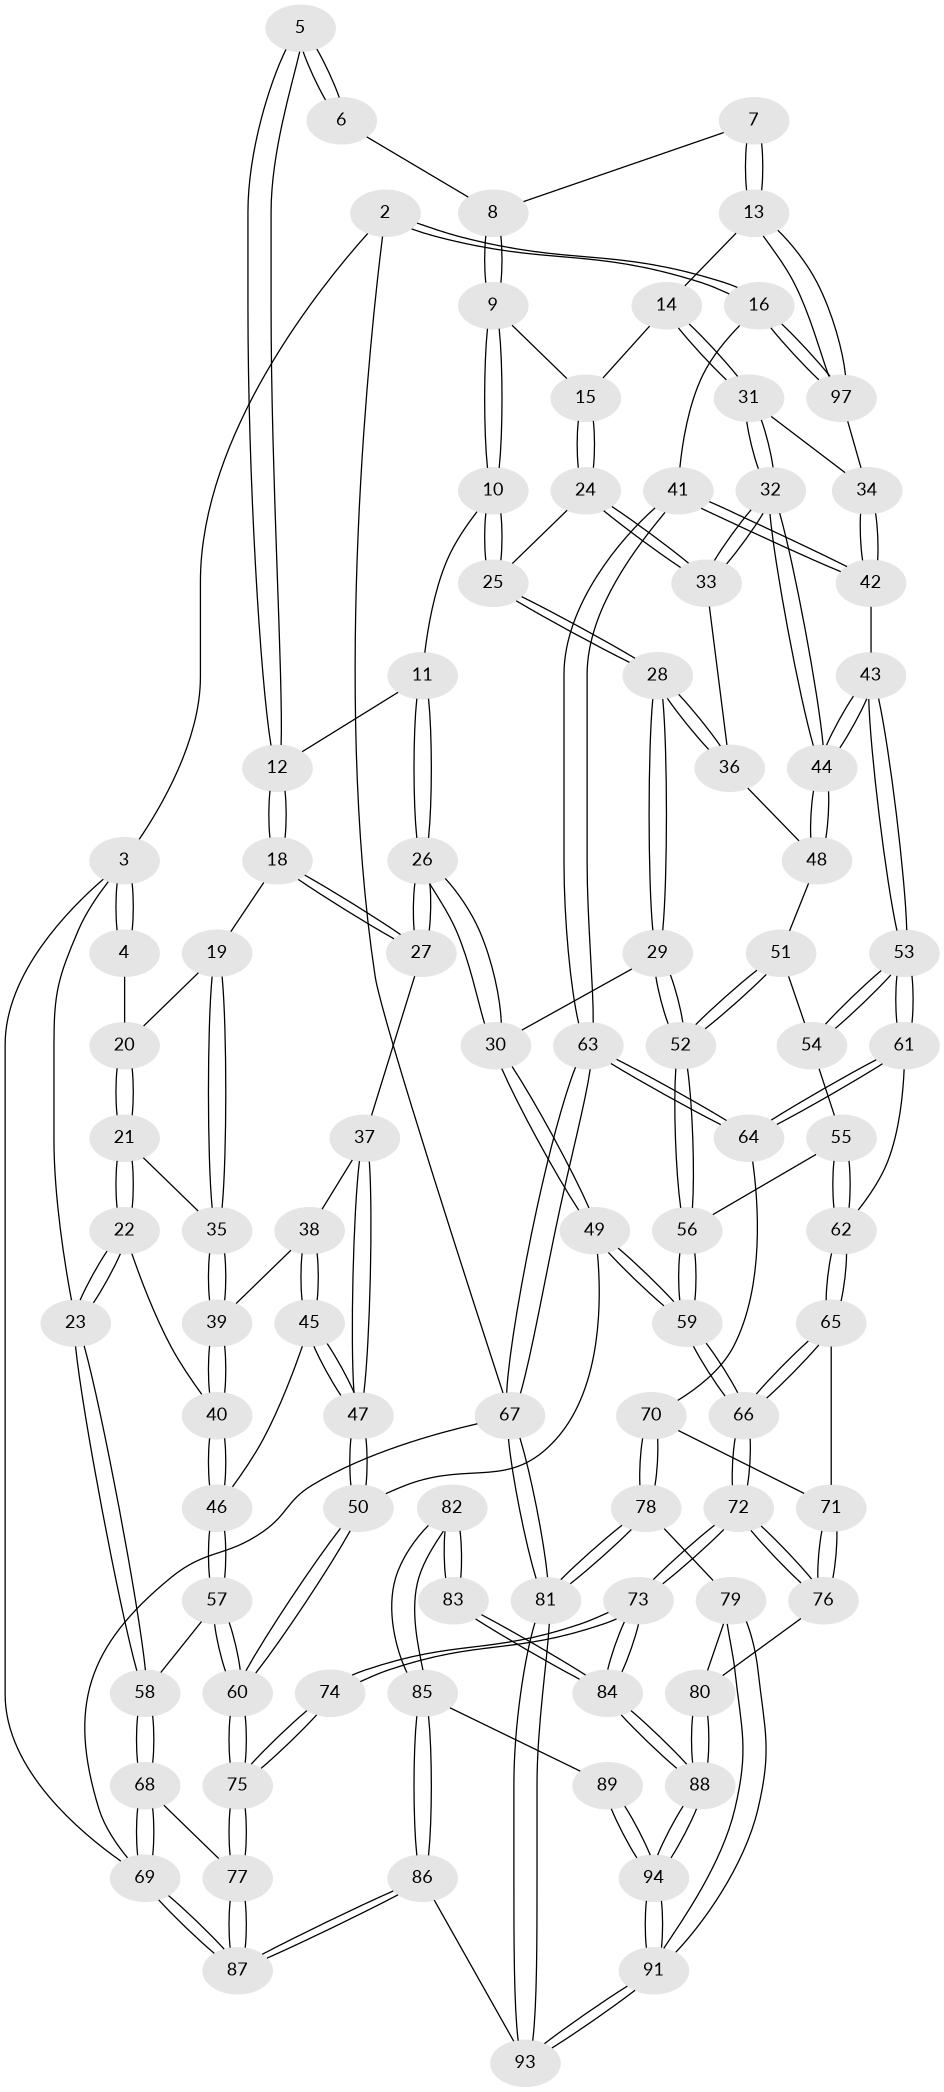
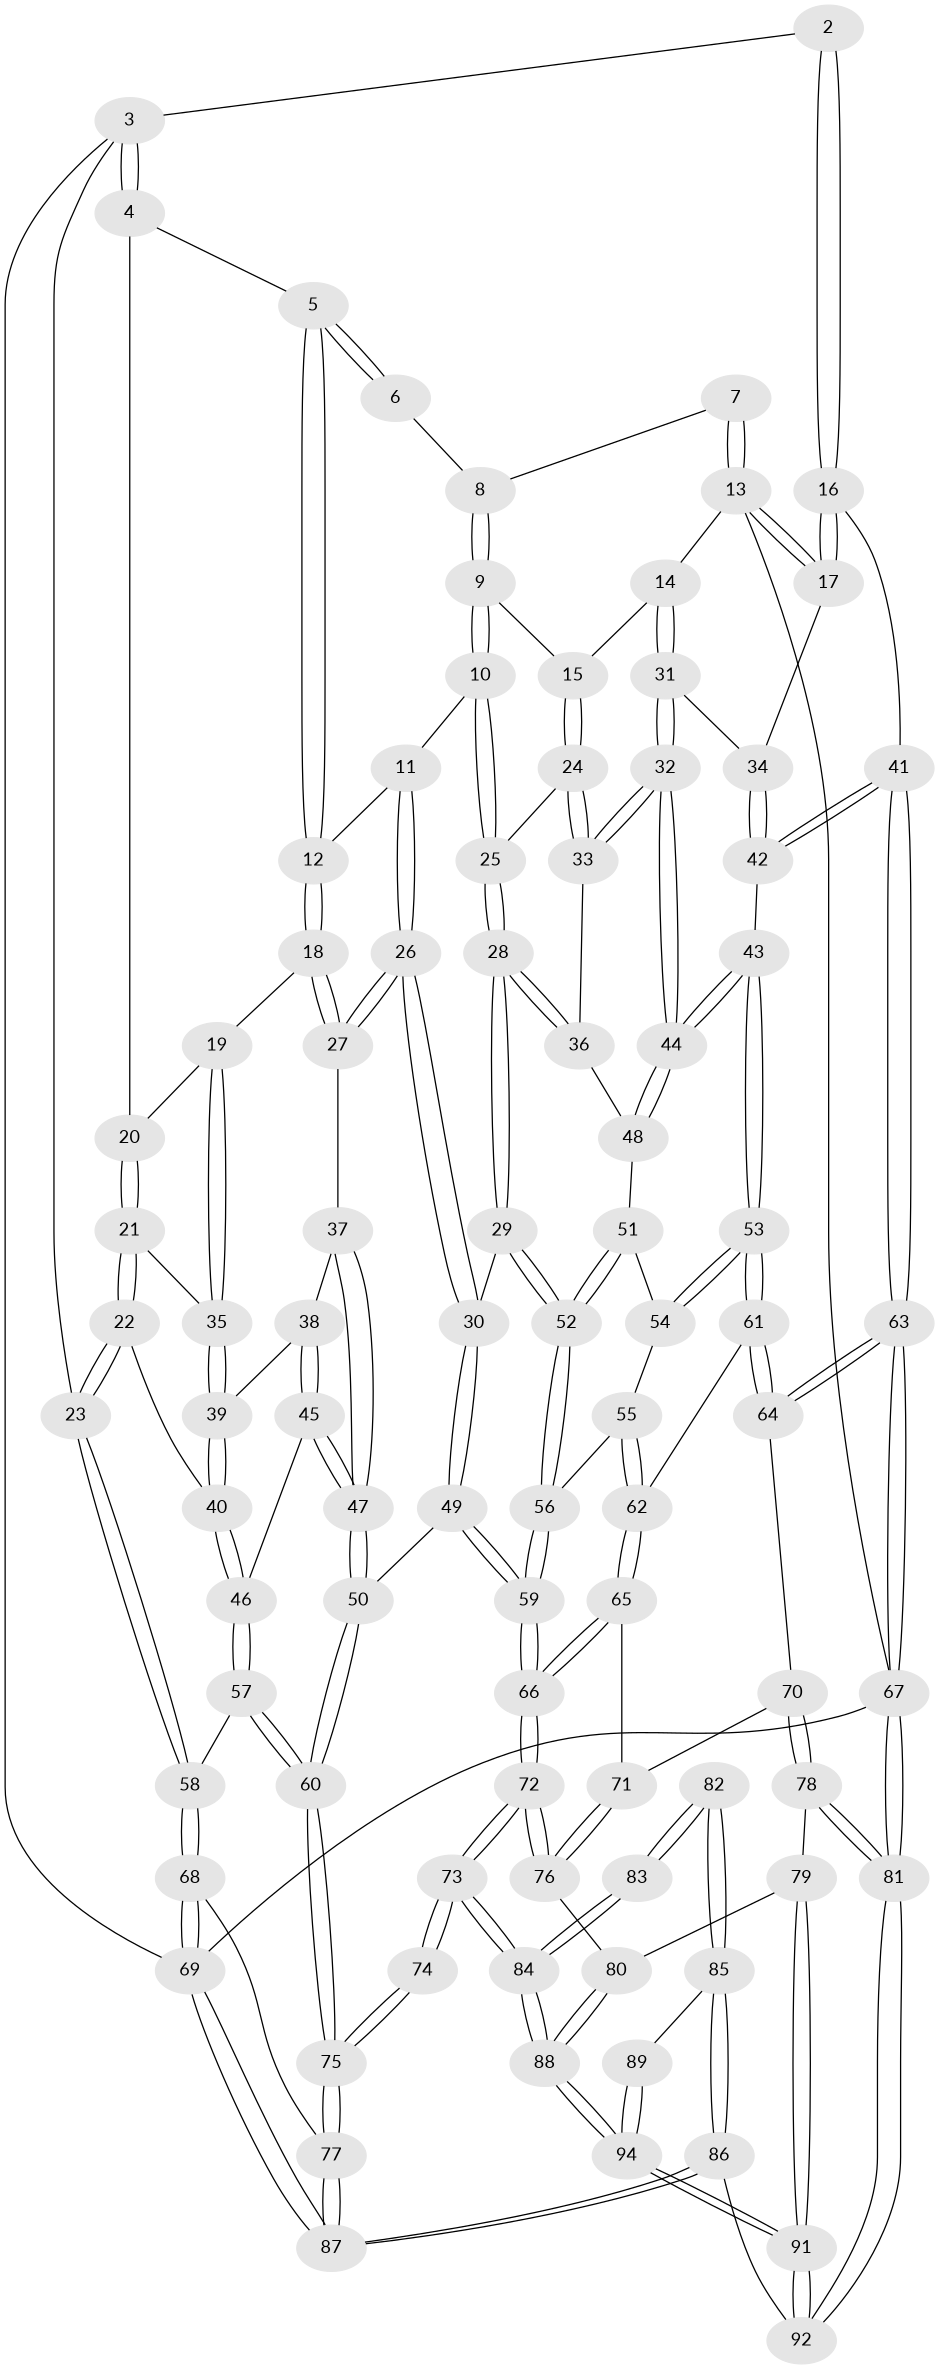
edge "4" -- "5": added
node "97": label "97" -> "17"
edge "2" -- "67": now "13" -- "67"
node "93": label "93" -> "92"
